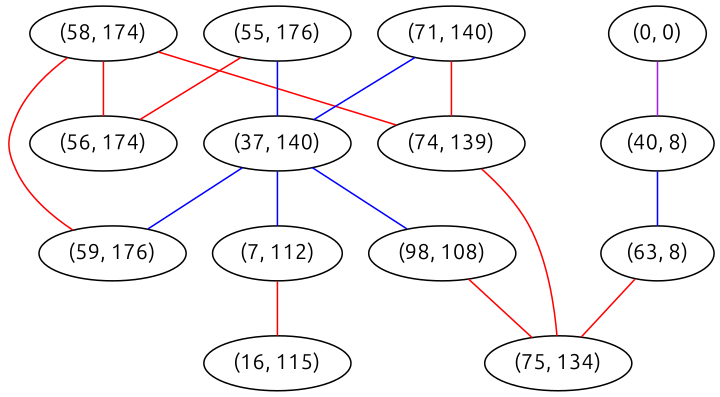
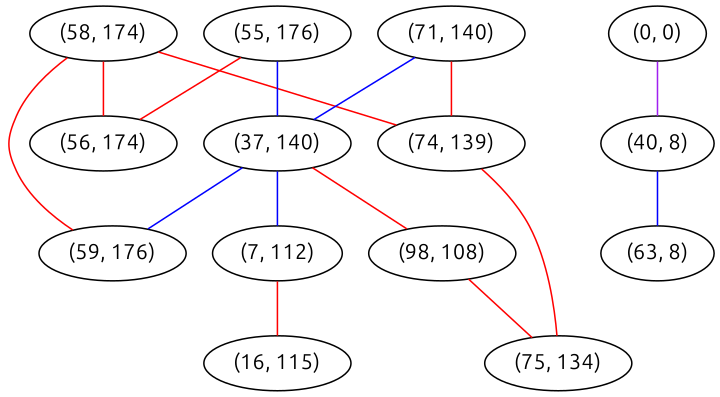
edge "(37, 140)" -- "(98, 108)": color blue -> red
edge "(63, 8)" -- "(75, 134)": removed
